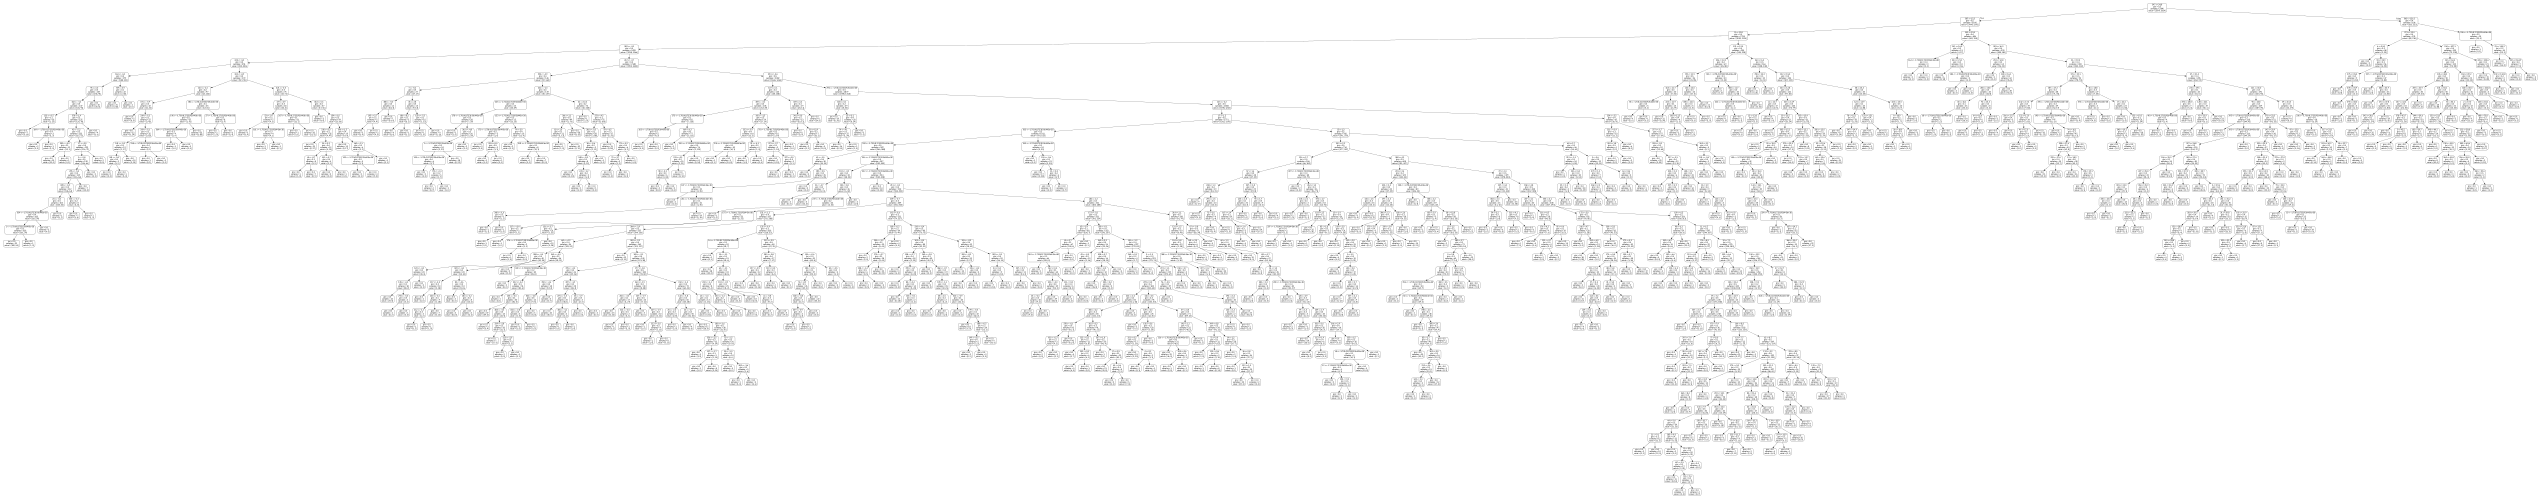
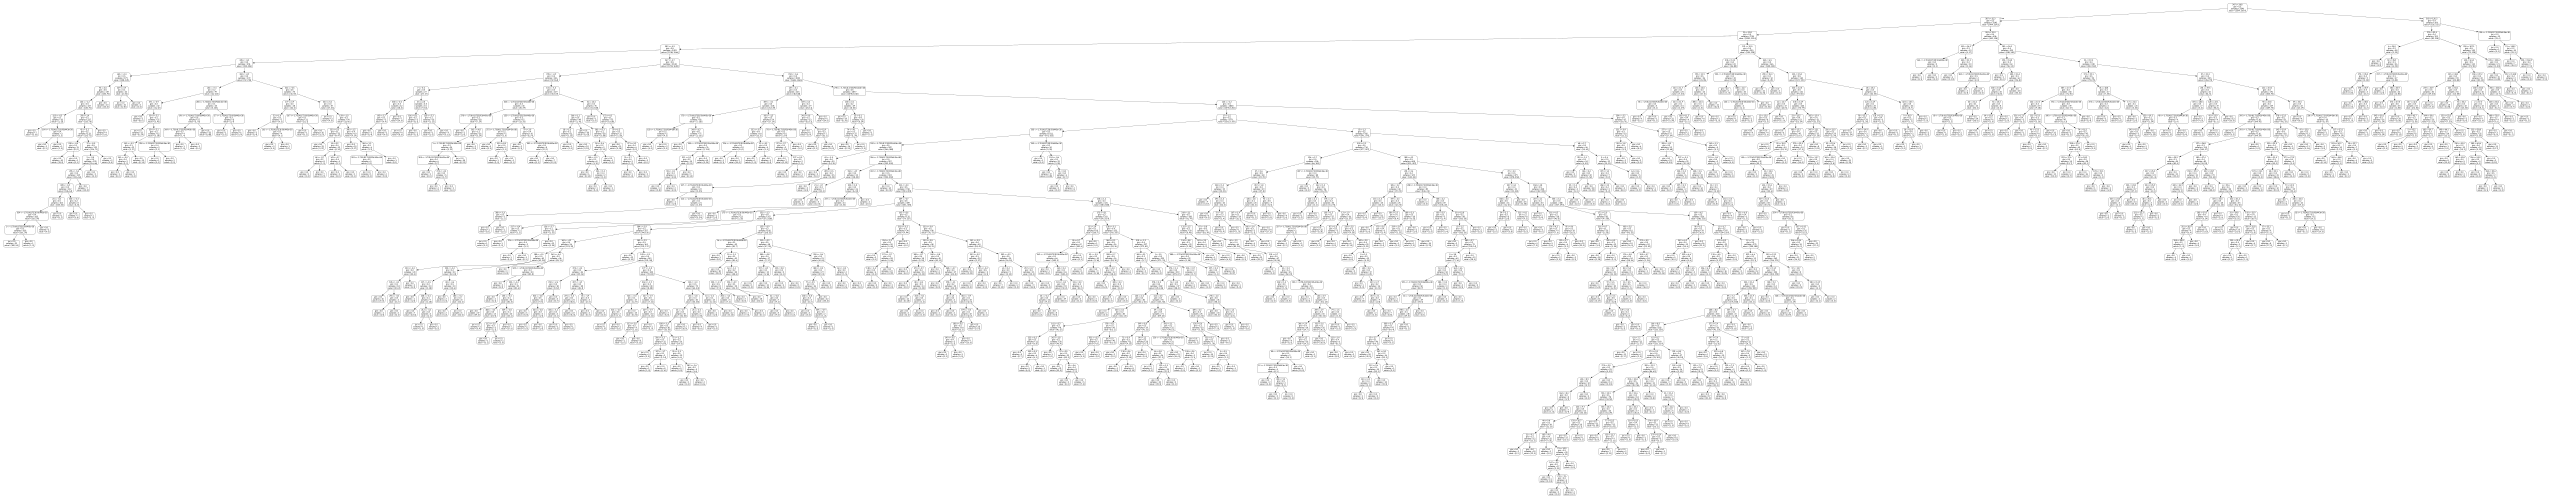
node "45 <= 2.8 gini = 0.5 samples = 15 value = [9, 13]": label "45 <= 2.8 gini = 0.5 samples = 15 value = [9, 13]" -> "45 <= 2.8 samples = 0.5 samples = 15 value = [9, 13]"
edge "383 <= -3.4 gini = 0.3 samples = 13 value = [22, 5]" -> "339 <= -2.8 gini = 0.1 samples = 10 value = [22, 1]": now "155 <= -3.4 gini = 0.1 samples = 50 value = [81, 5]" -> "339 <= -2.8 gini = 0.1 samples = 10 value = [22, 1]"
